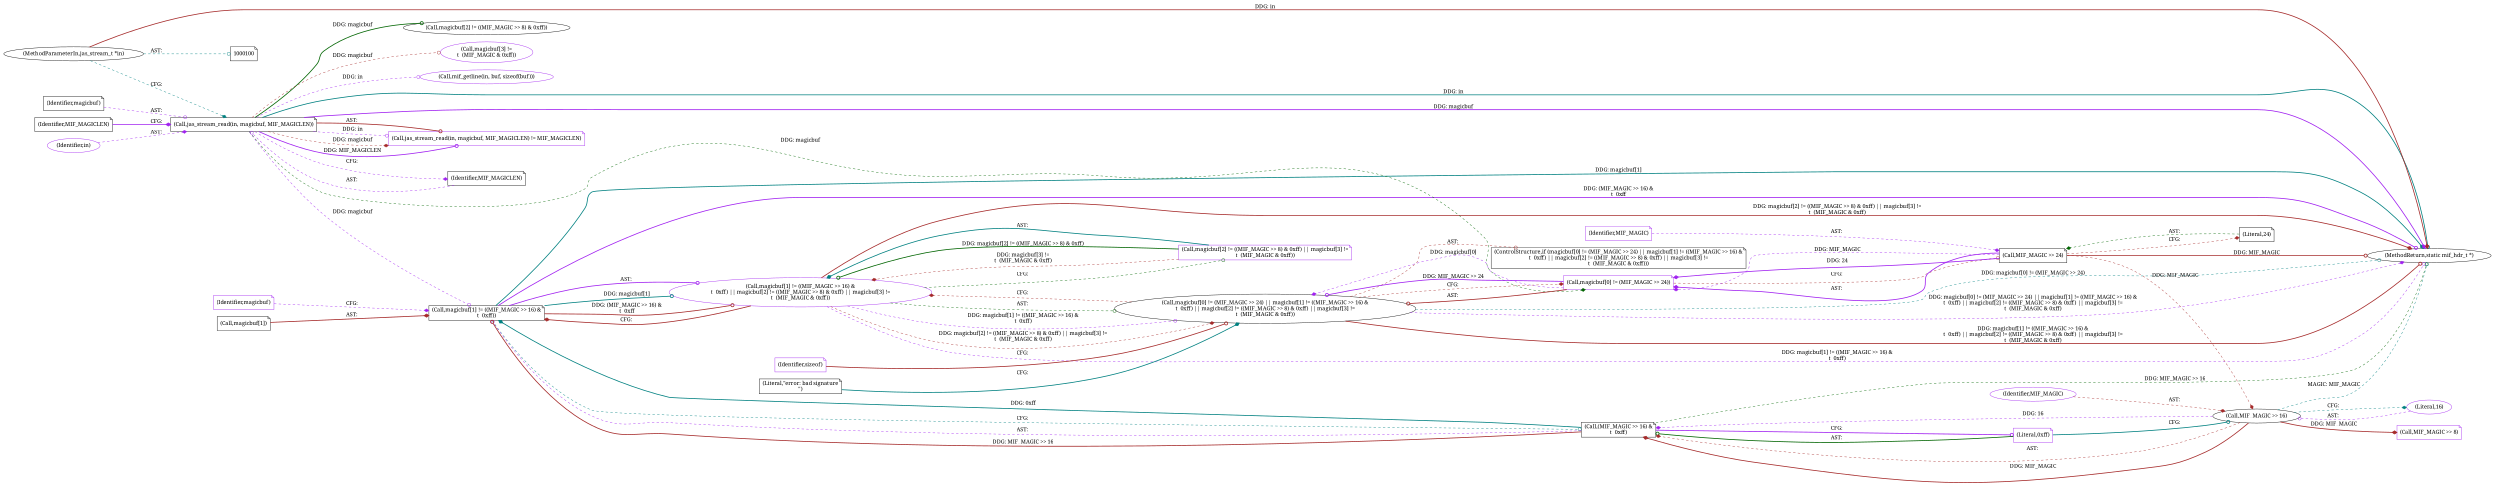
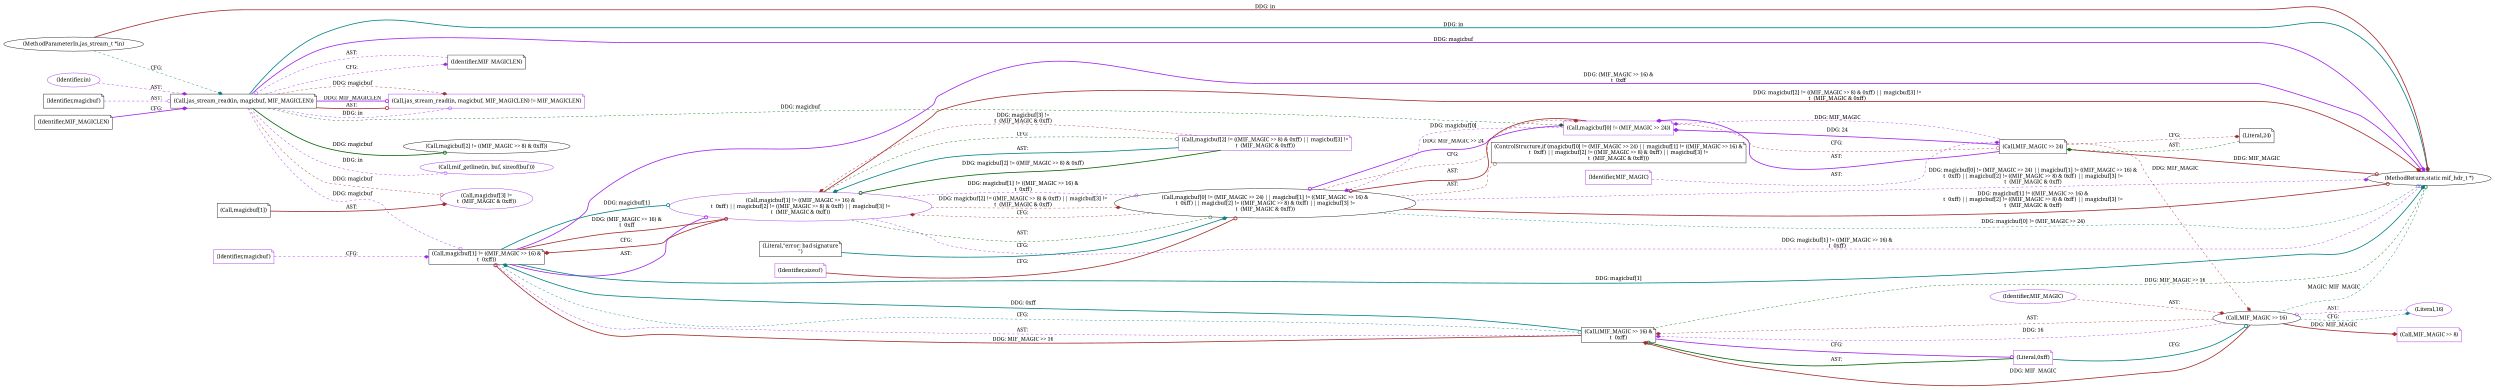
node "1000100": removed
edge "(Call,magicbuf[1])" -> "(Call,magicbuf[1] != ((MIF_MAGIC >> 16) & t  0xff))": now "(Call,magicbuf[1])" -> "(Call,magicbuf[3] != t  (MIF_MAGIC & 0xff))"
